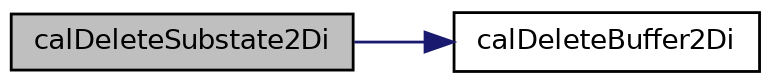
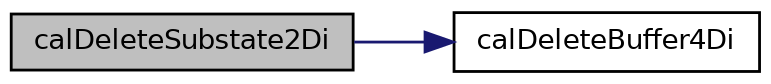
node "calDeleteBuffer2Di": label "calDeleteBuffer2Di" -> "calDeleteBuffer4Di"
